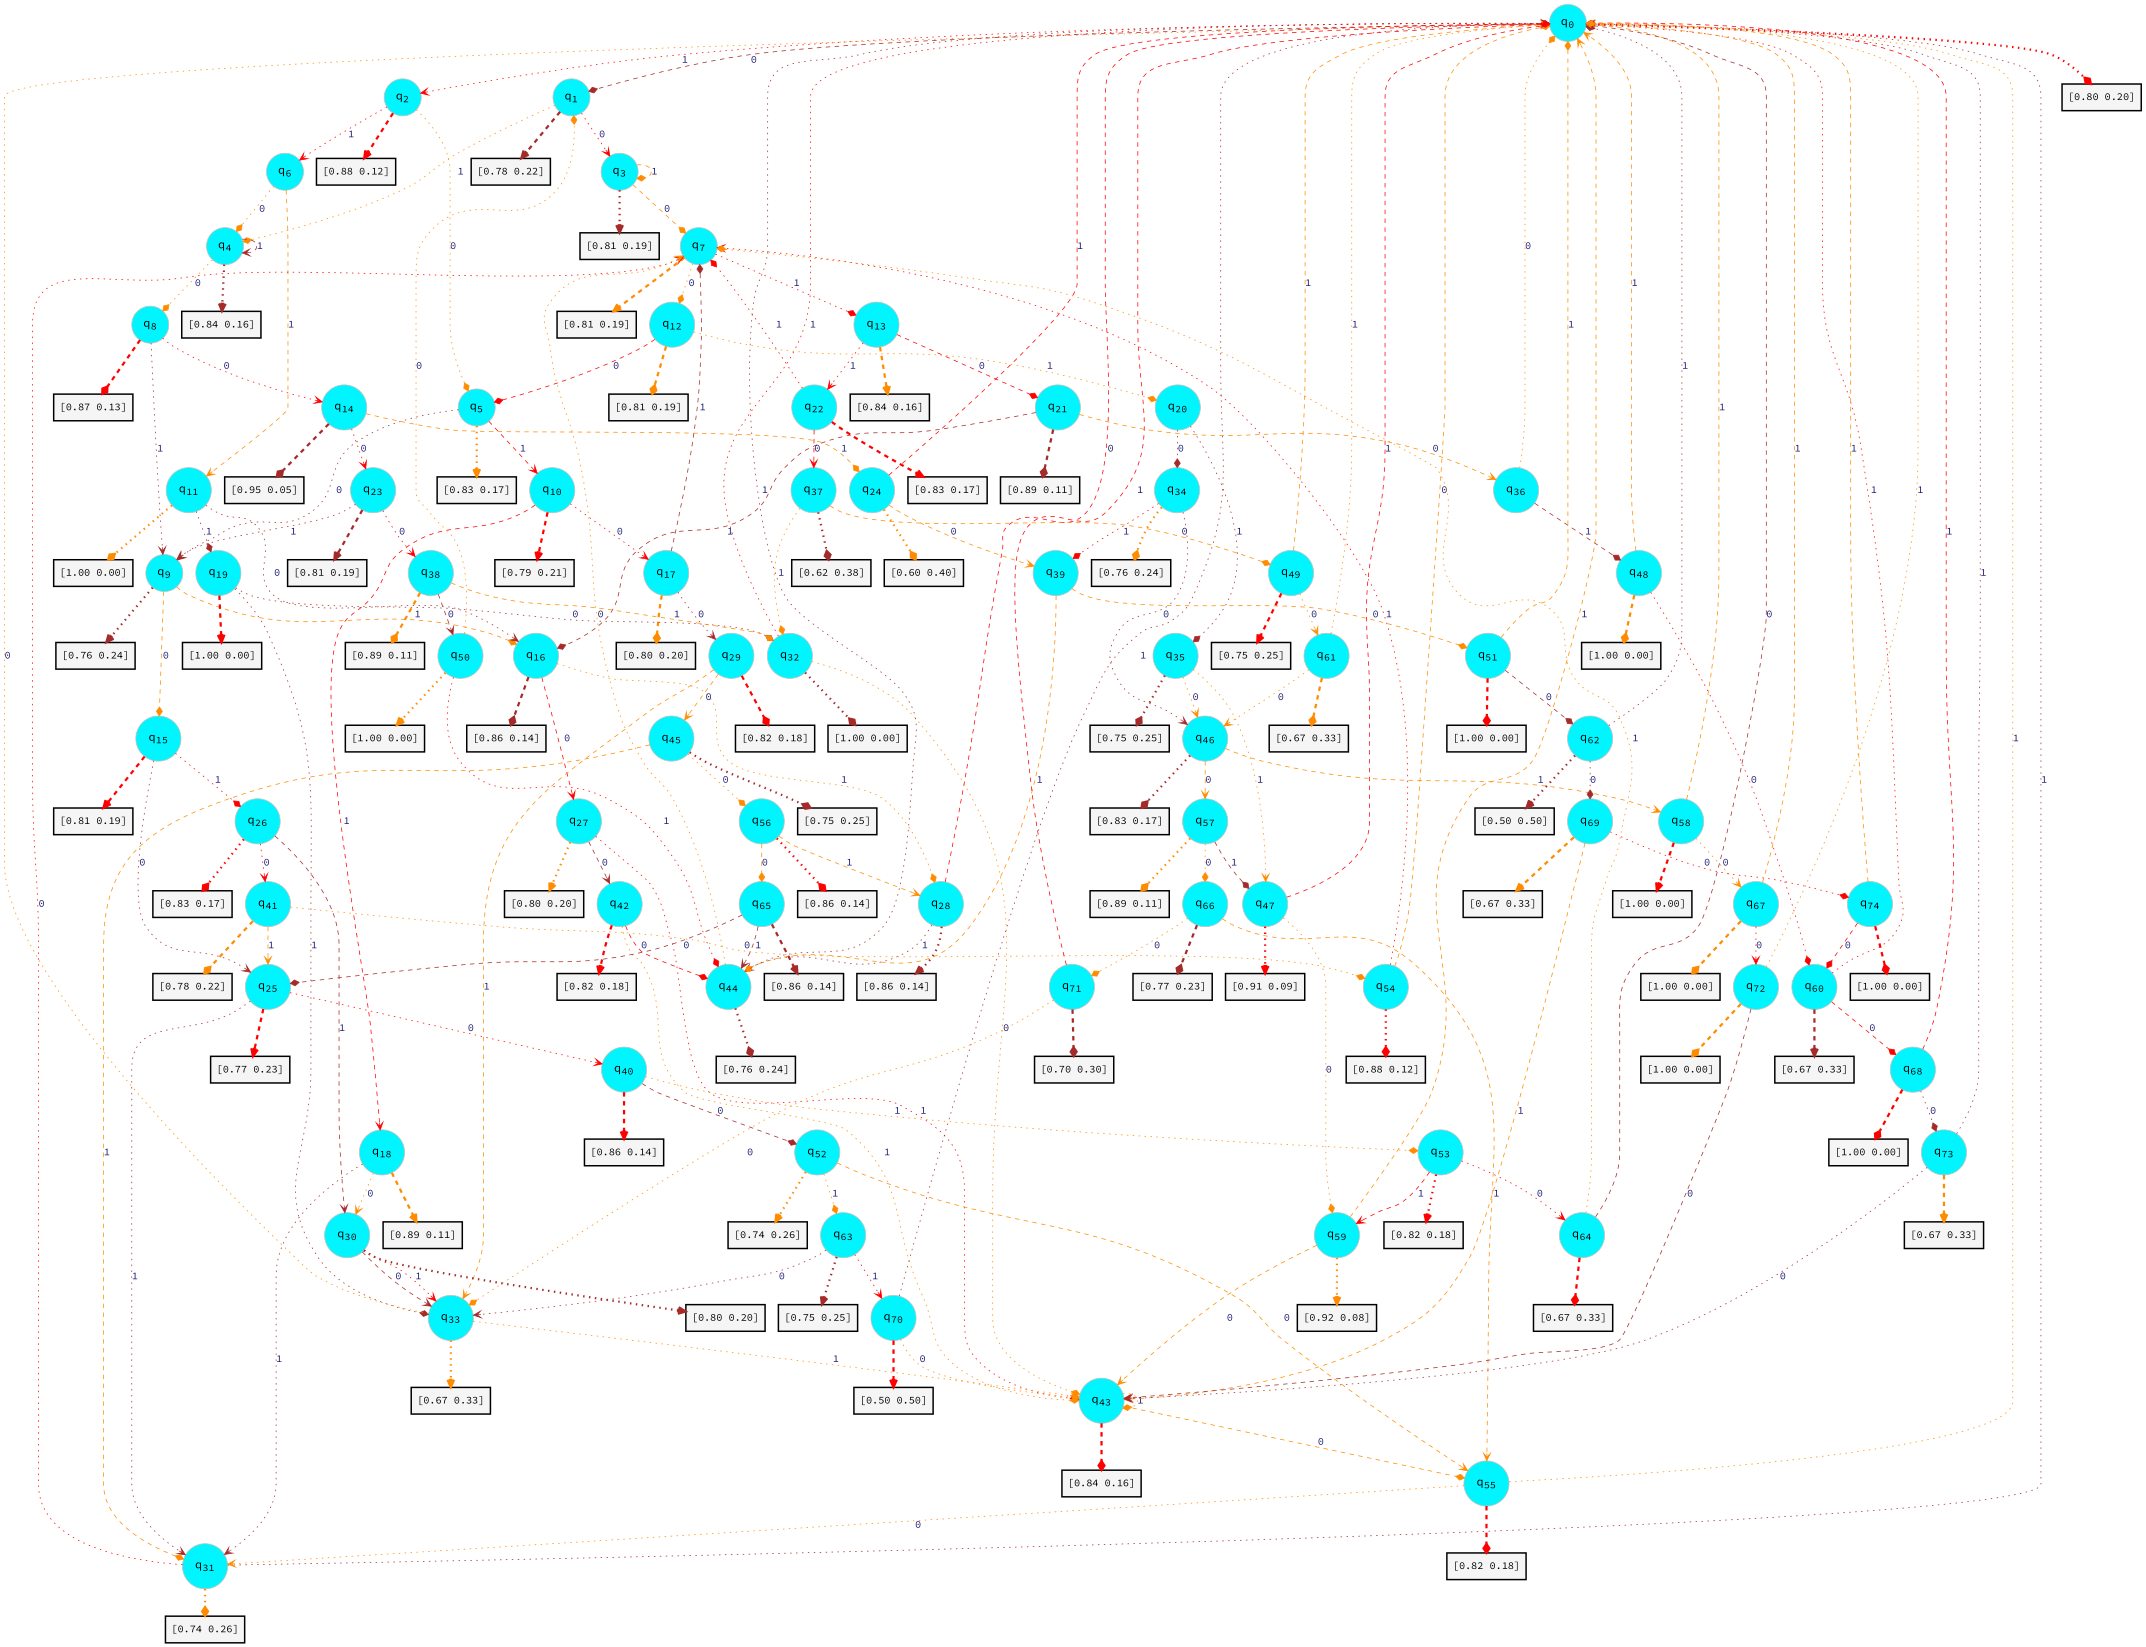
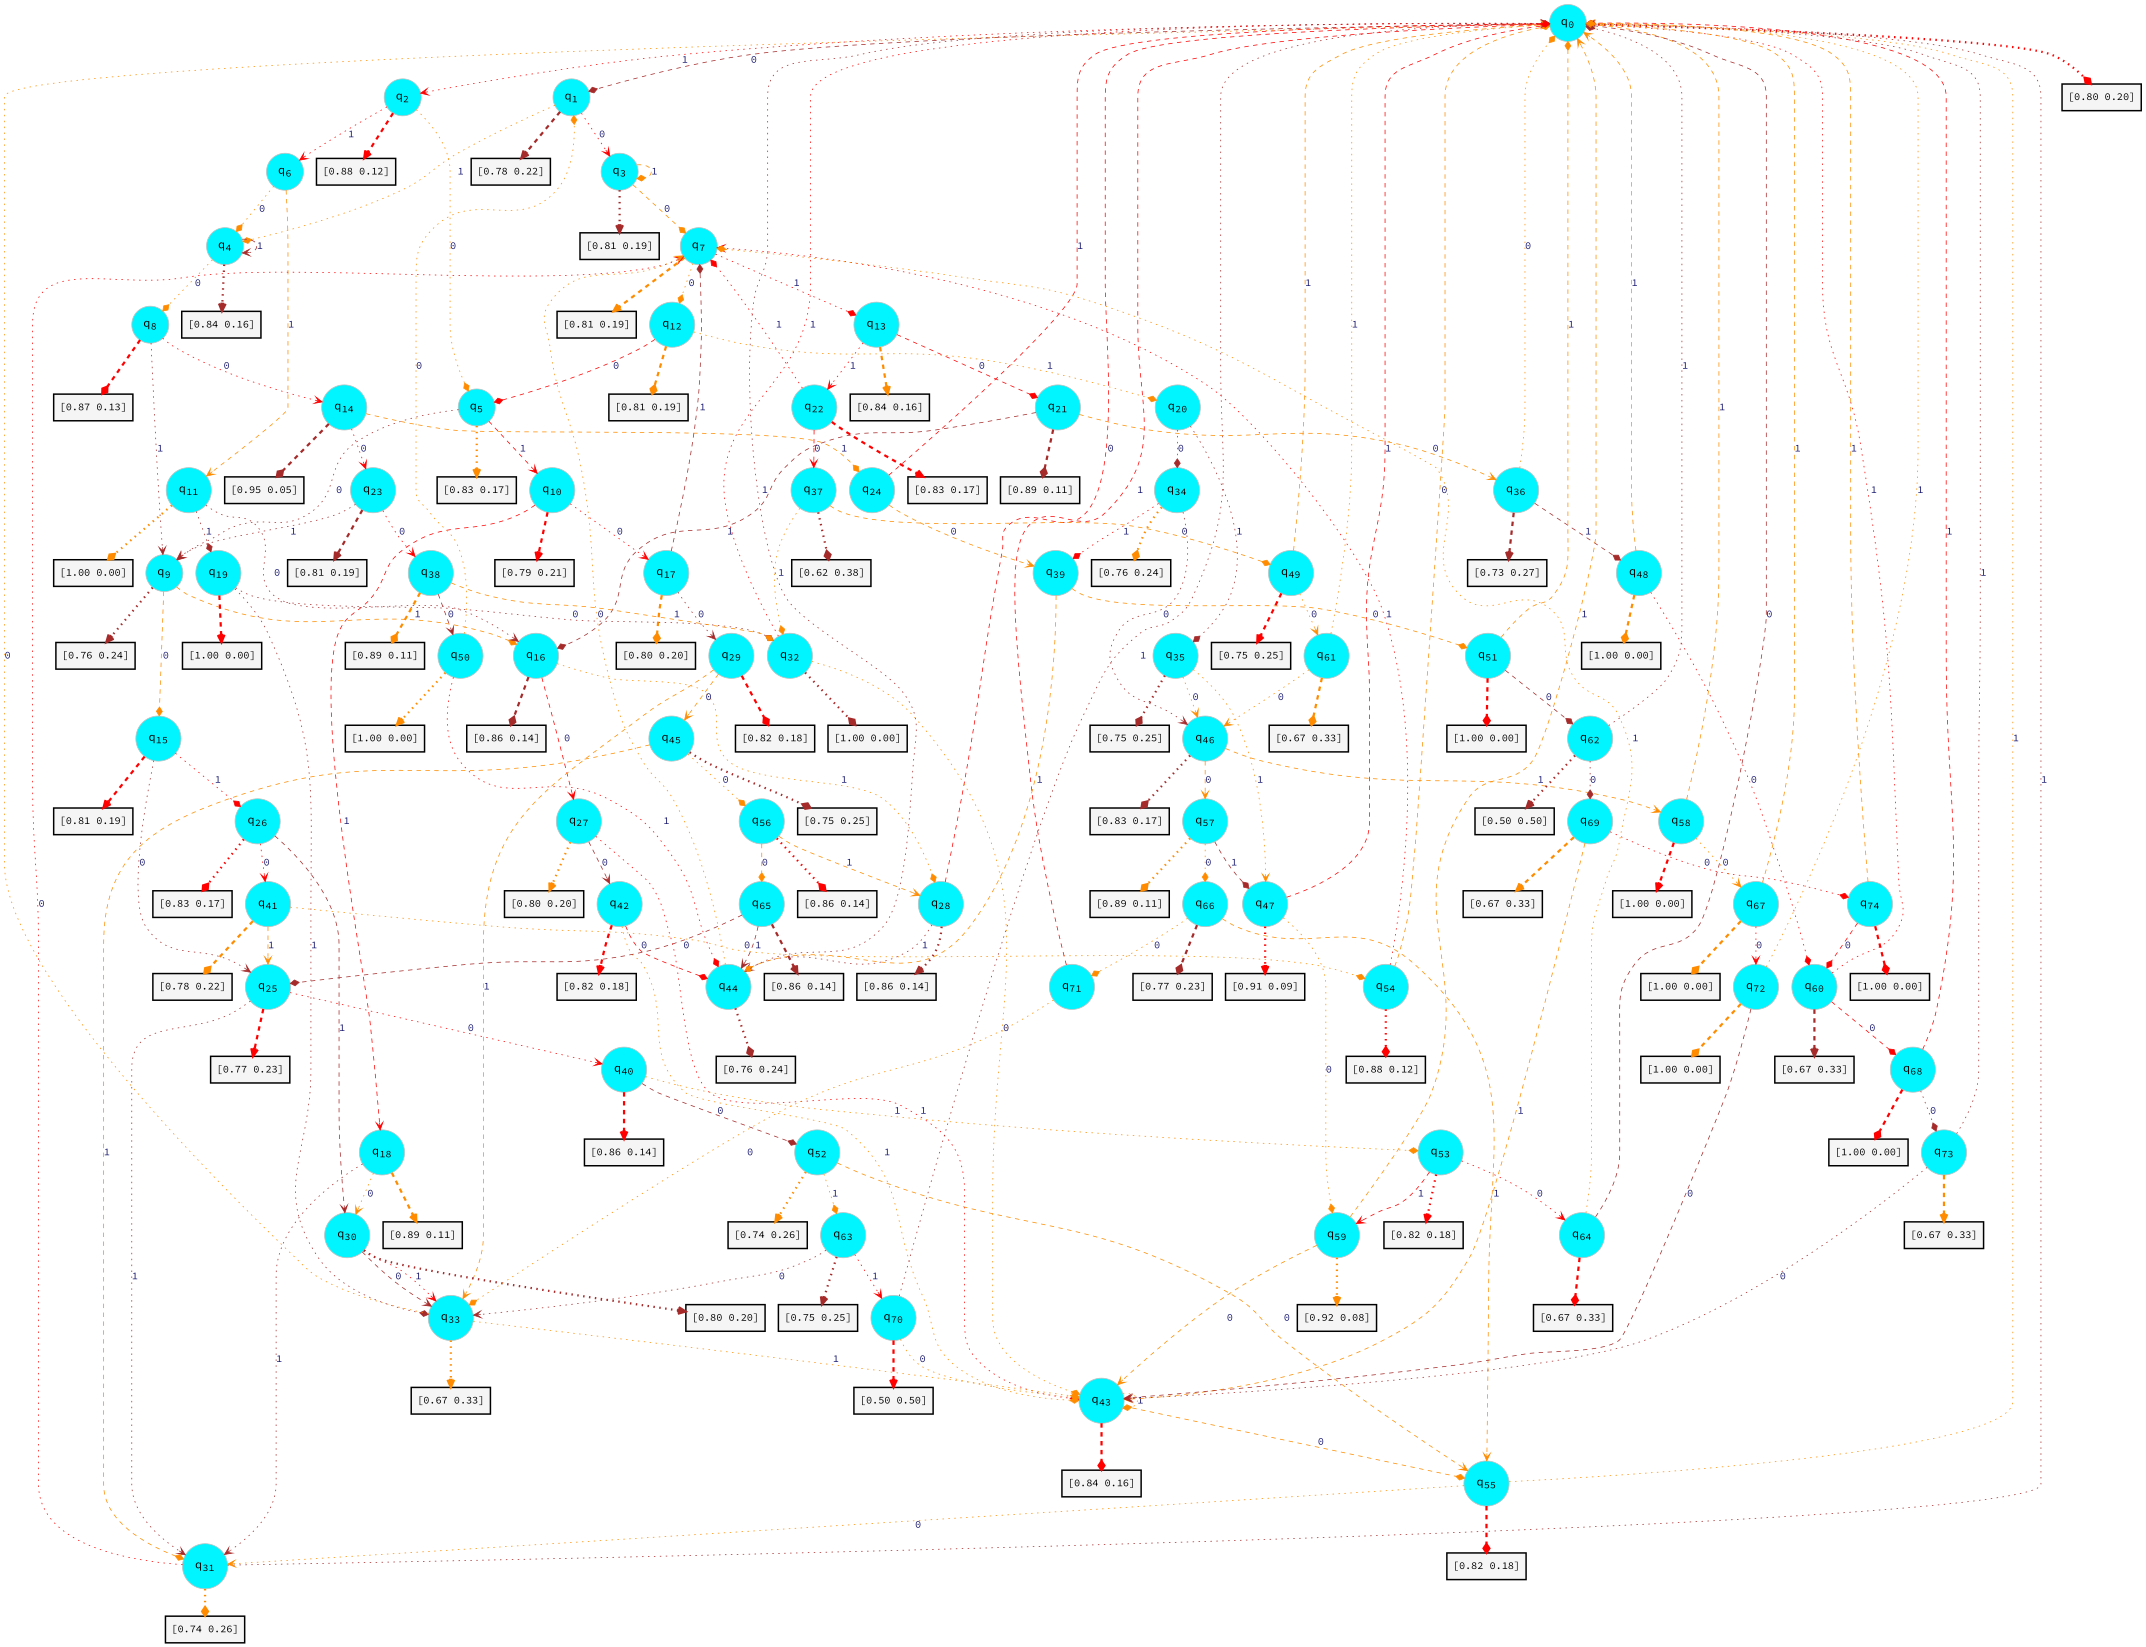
node "[0.60 0.40]": removed
node "[0.73 0.27]": added
node "[0.70 0.30]": removed
